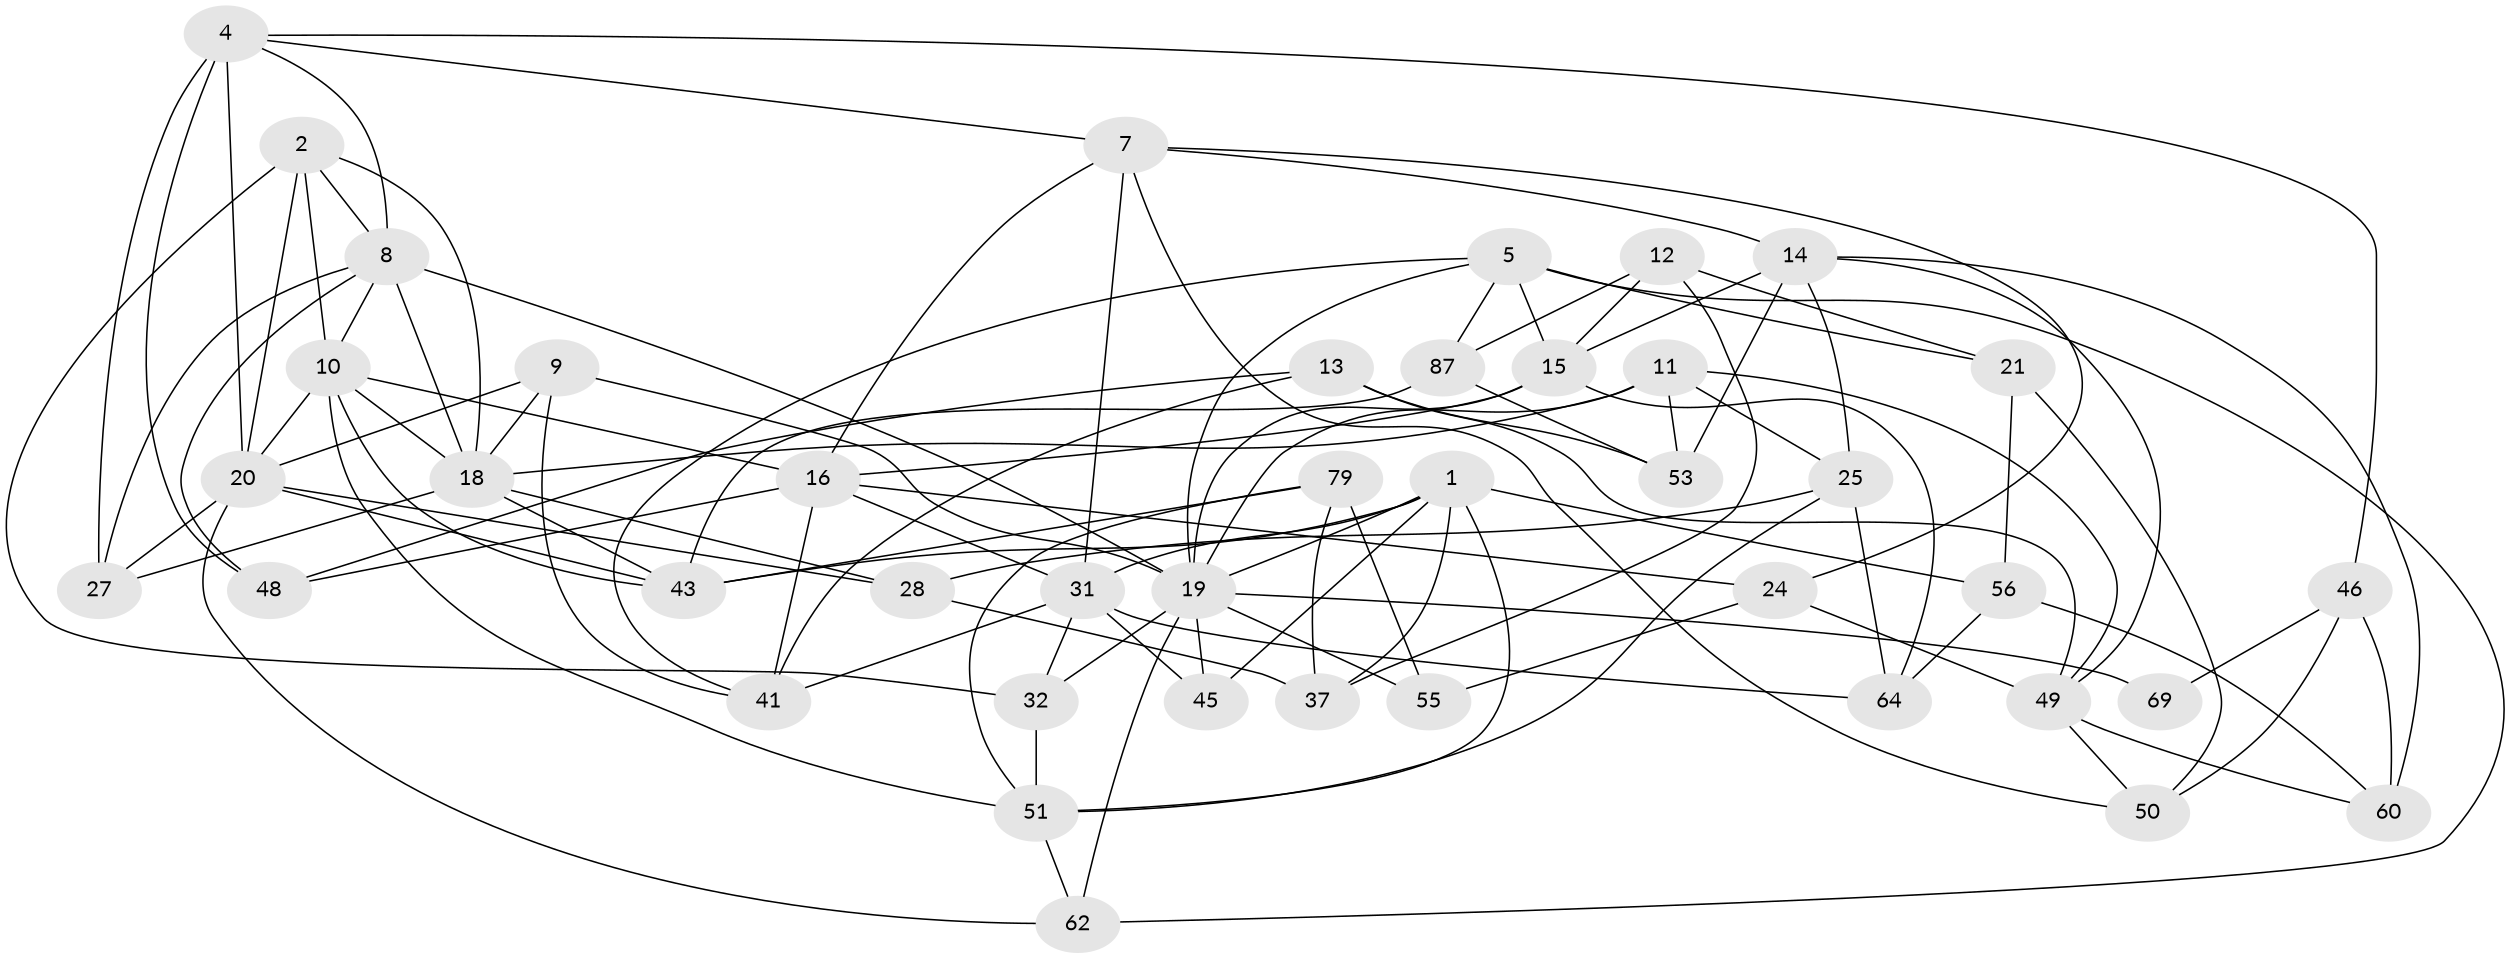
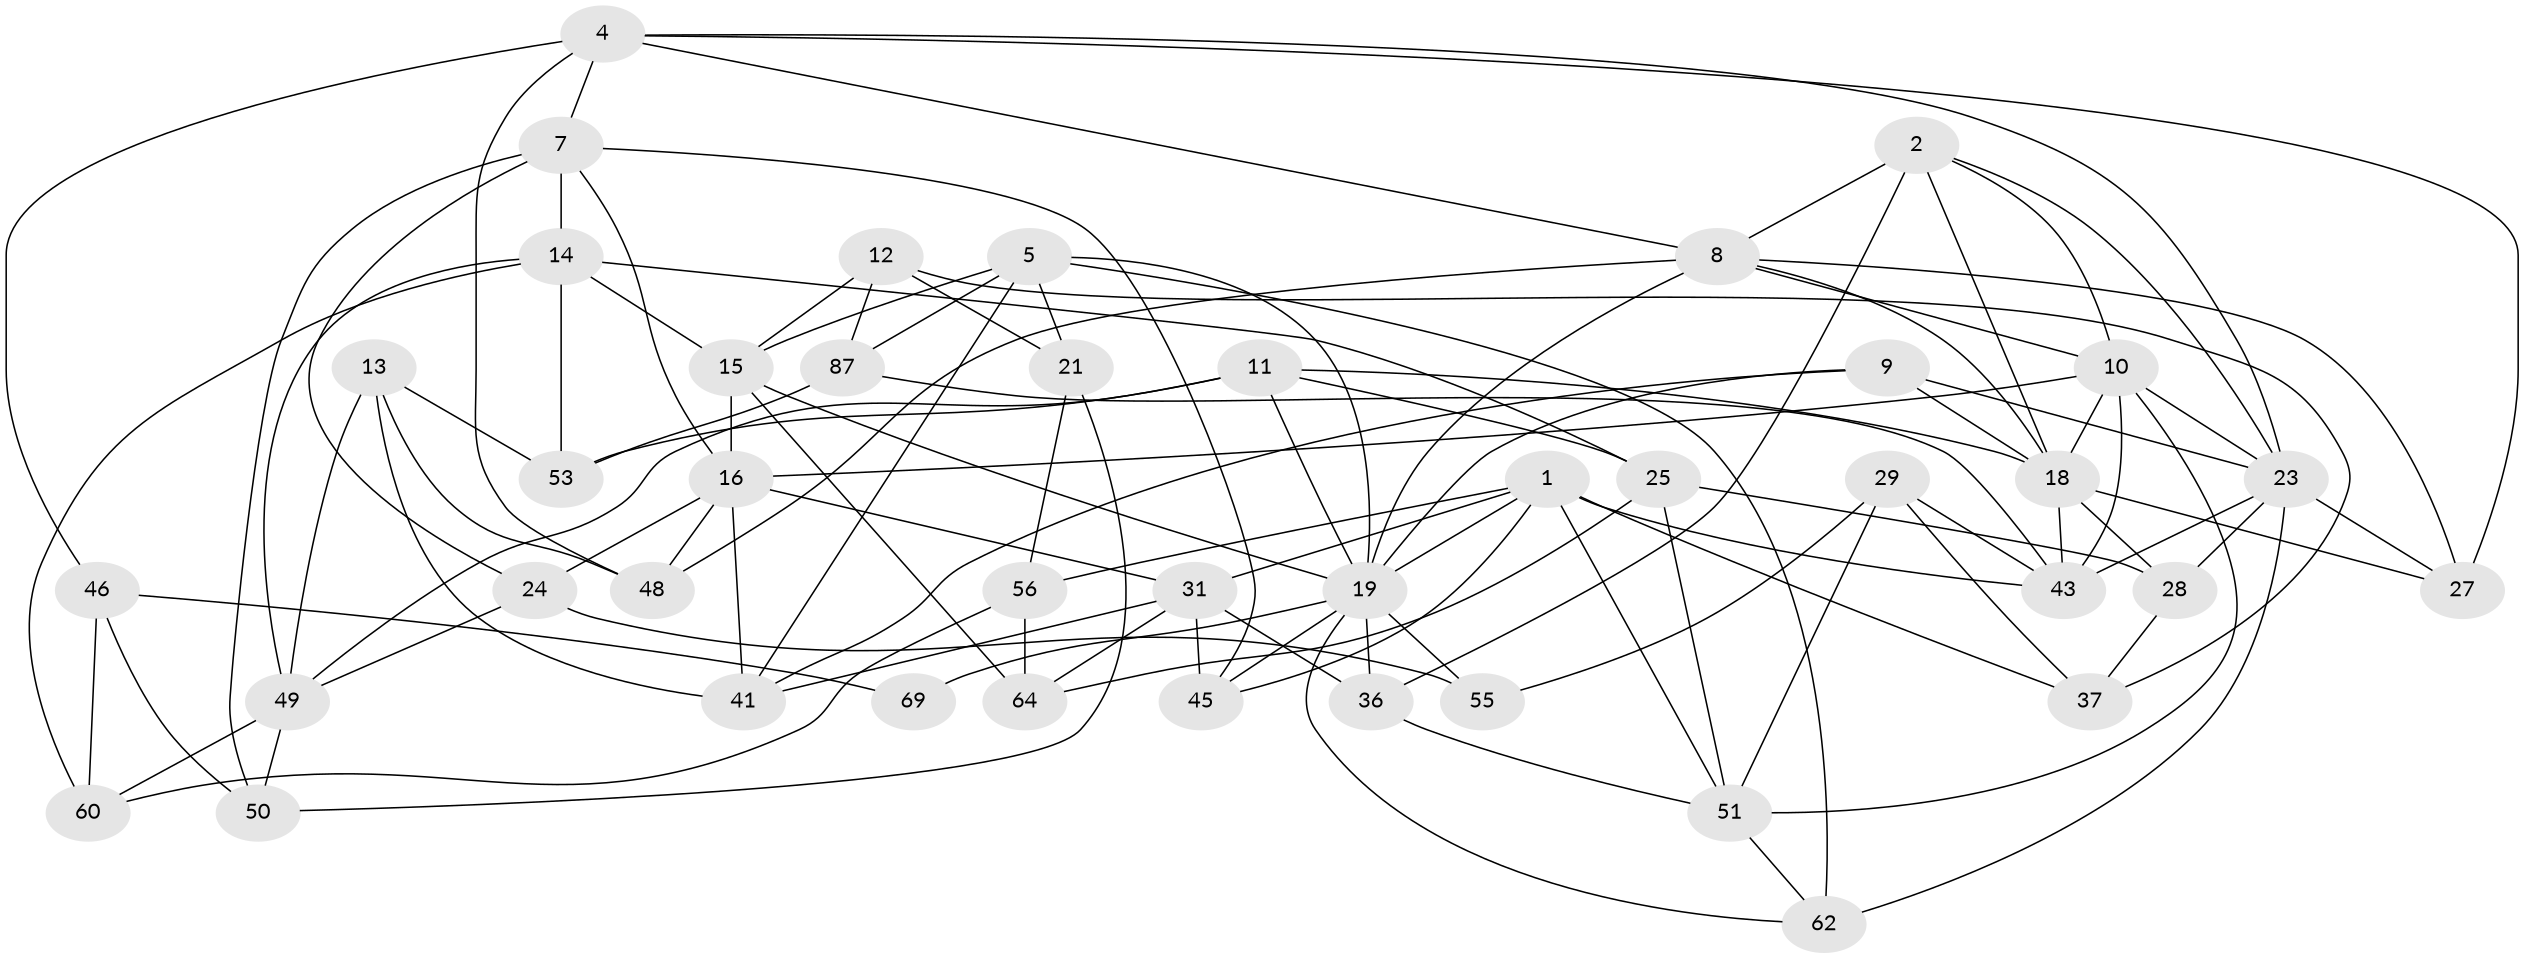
edge "7" -- "31": now "7" -- "45"
node "20": label "20" -> "23"
node "79": label "79" -> "29"
node "32": label "32" -> "36"
